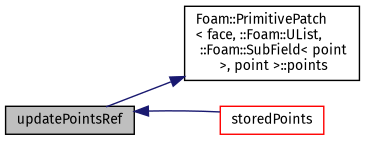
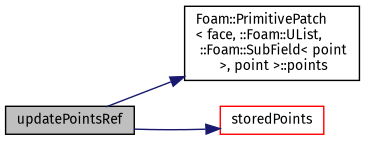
edge "storedPoints" -> "updatePointsRef": reversed
